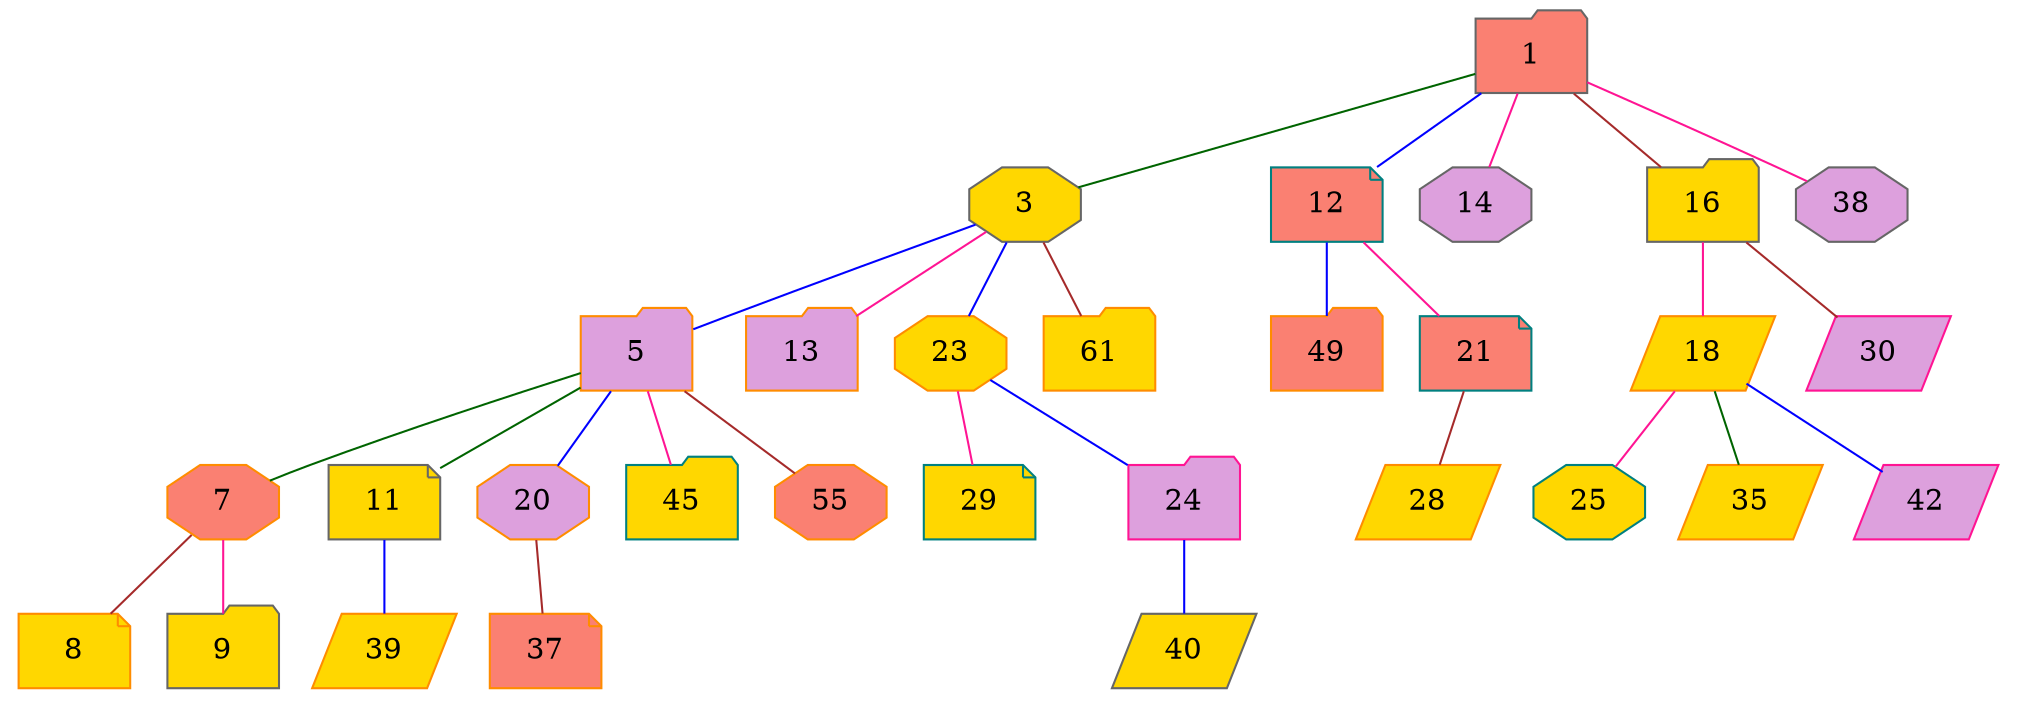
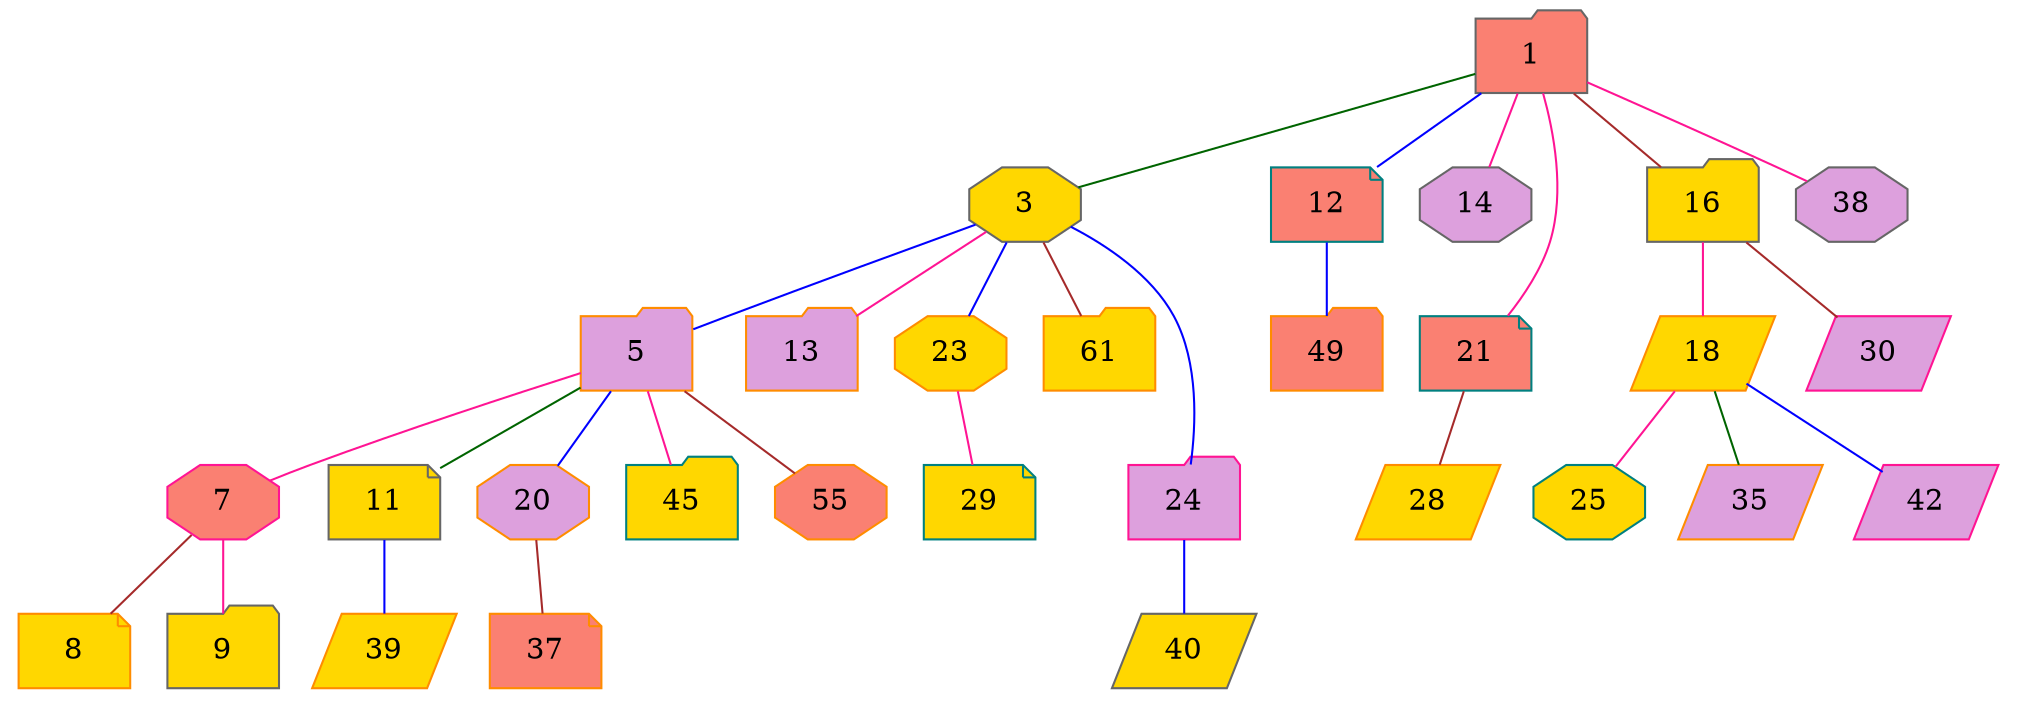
edge "12" -- "21": now "1" -- "21"
edge "23" -- "24": now "3" -- "24"
edge "5" -- "7": color darkgreen -> deeppink
node "7": color darkorange -> deeppink
node "35": fillcolor gold -> plum
